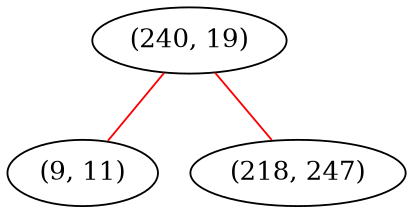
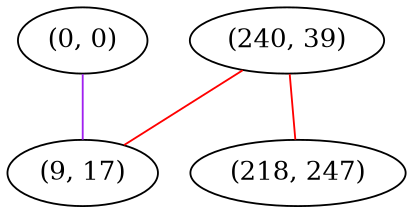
node "(0, 0)": added
node "(240, 19)": label "(240, 19)" -> "(240, 39)"
node "(9, 11)": label "(9, 11)" -> "(9, 17)"
